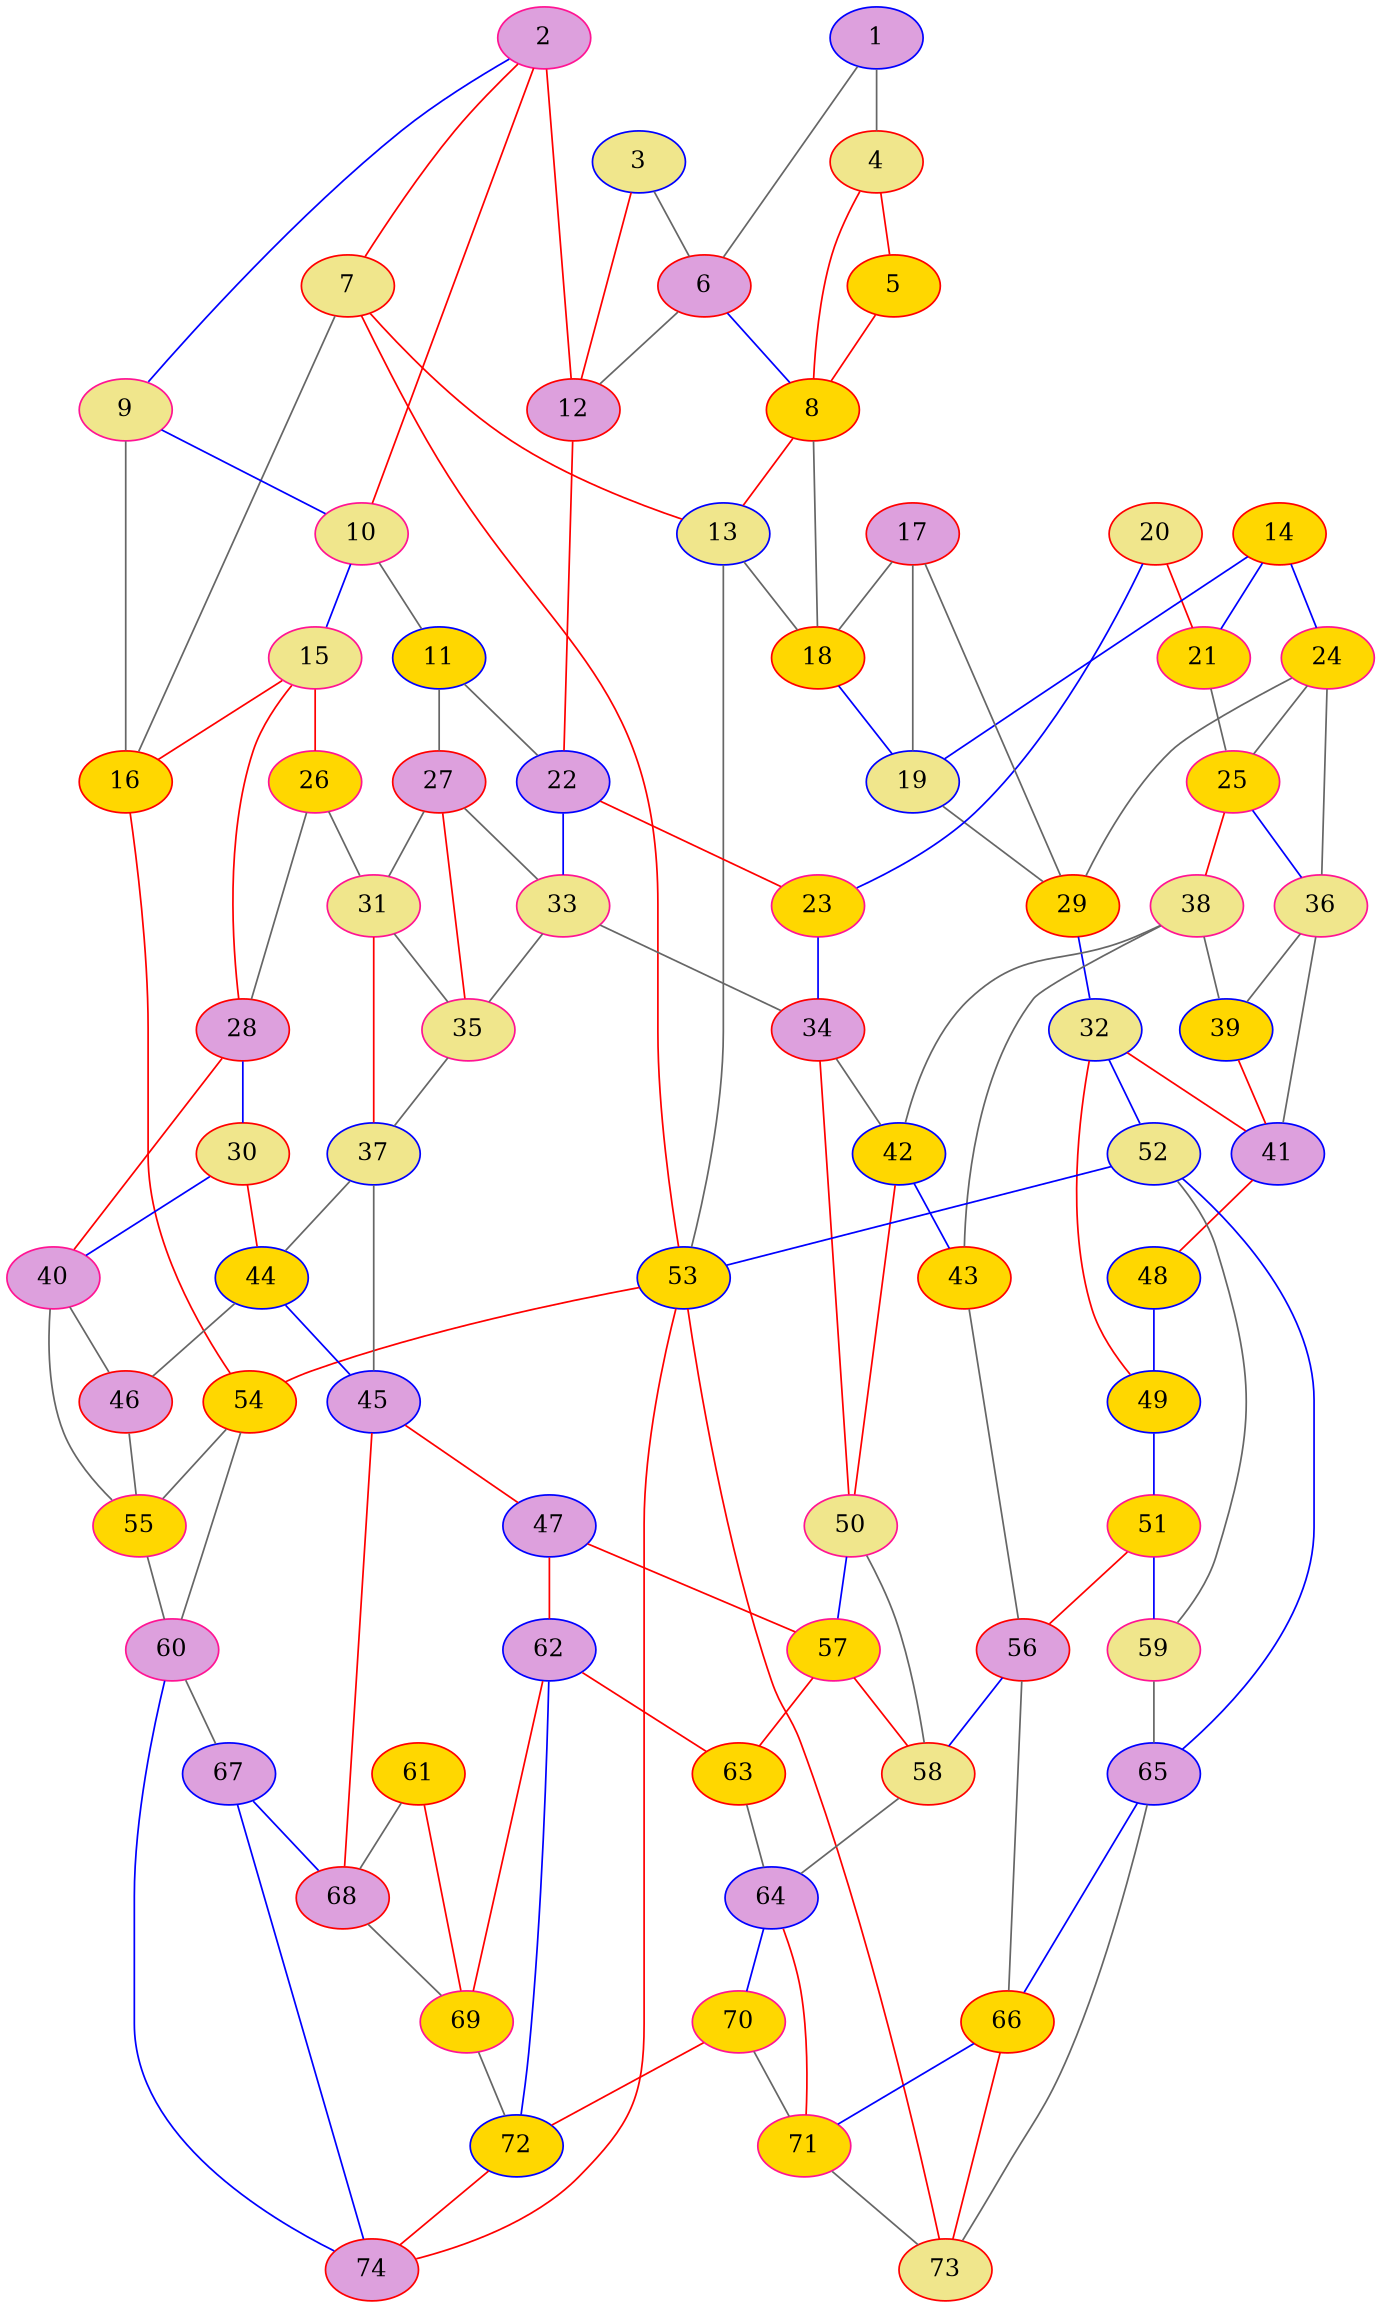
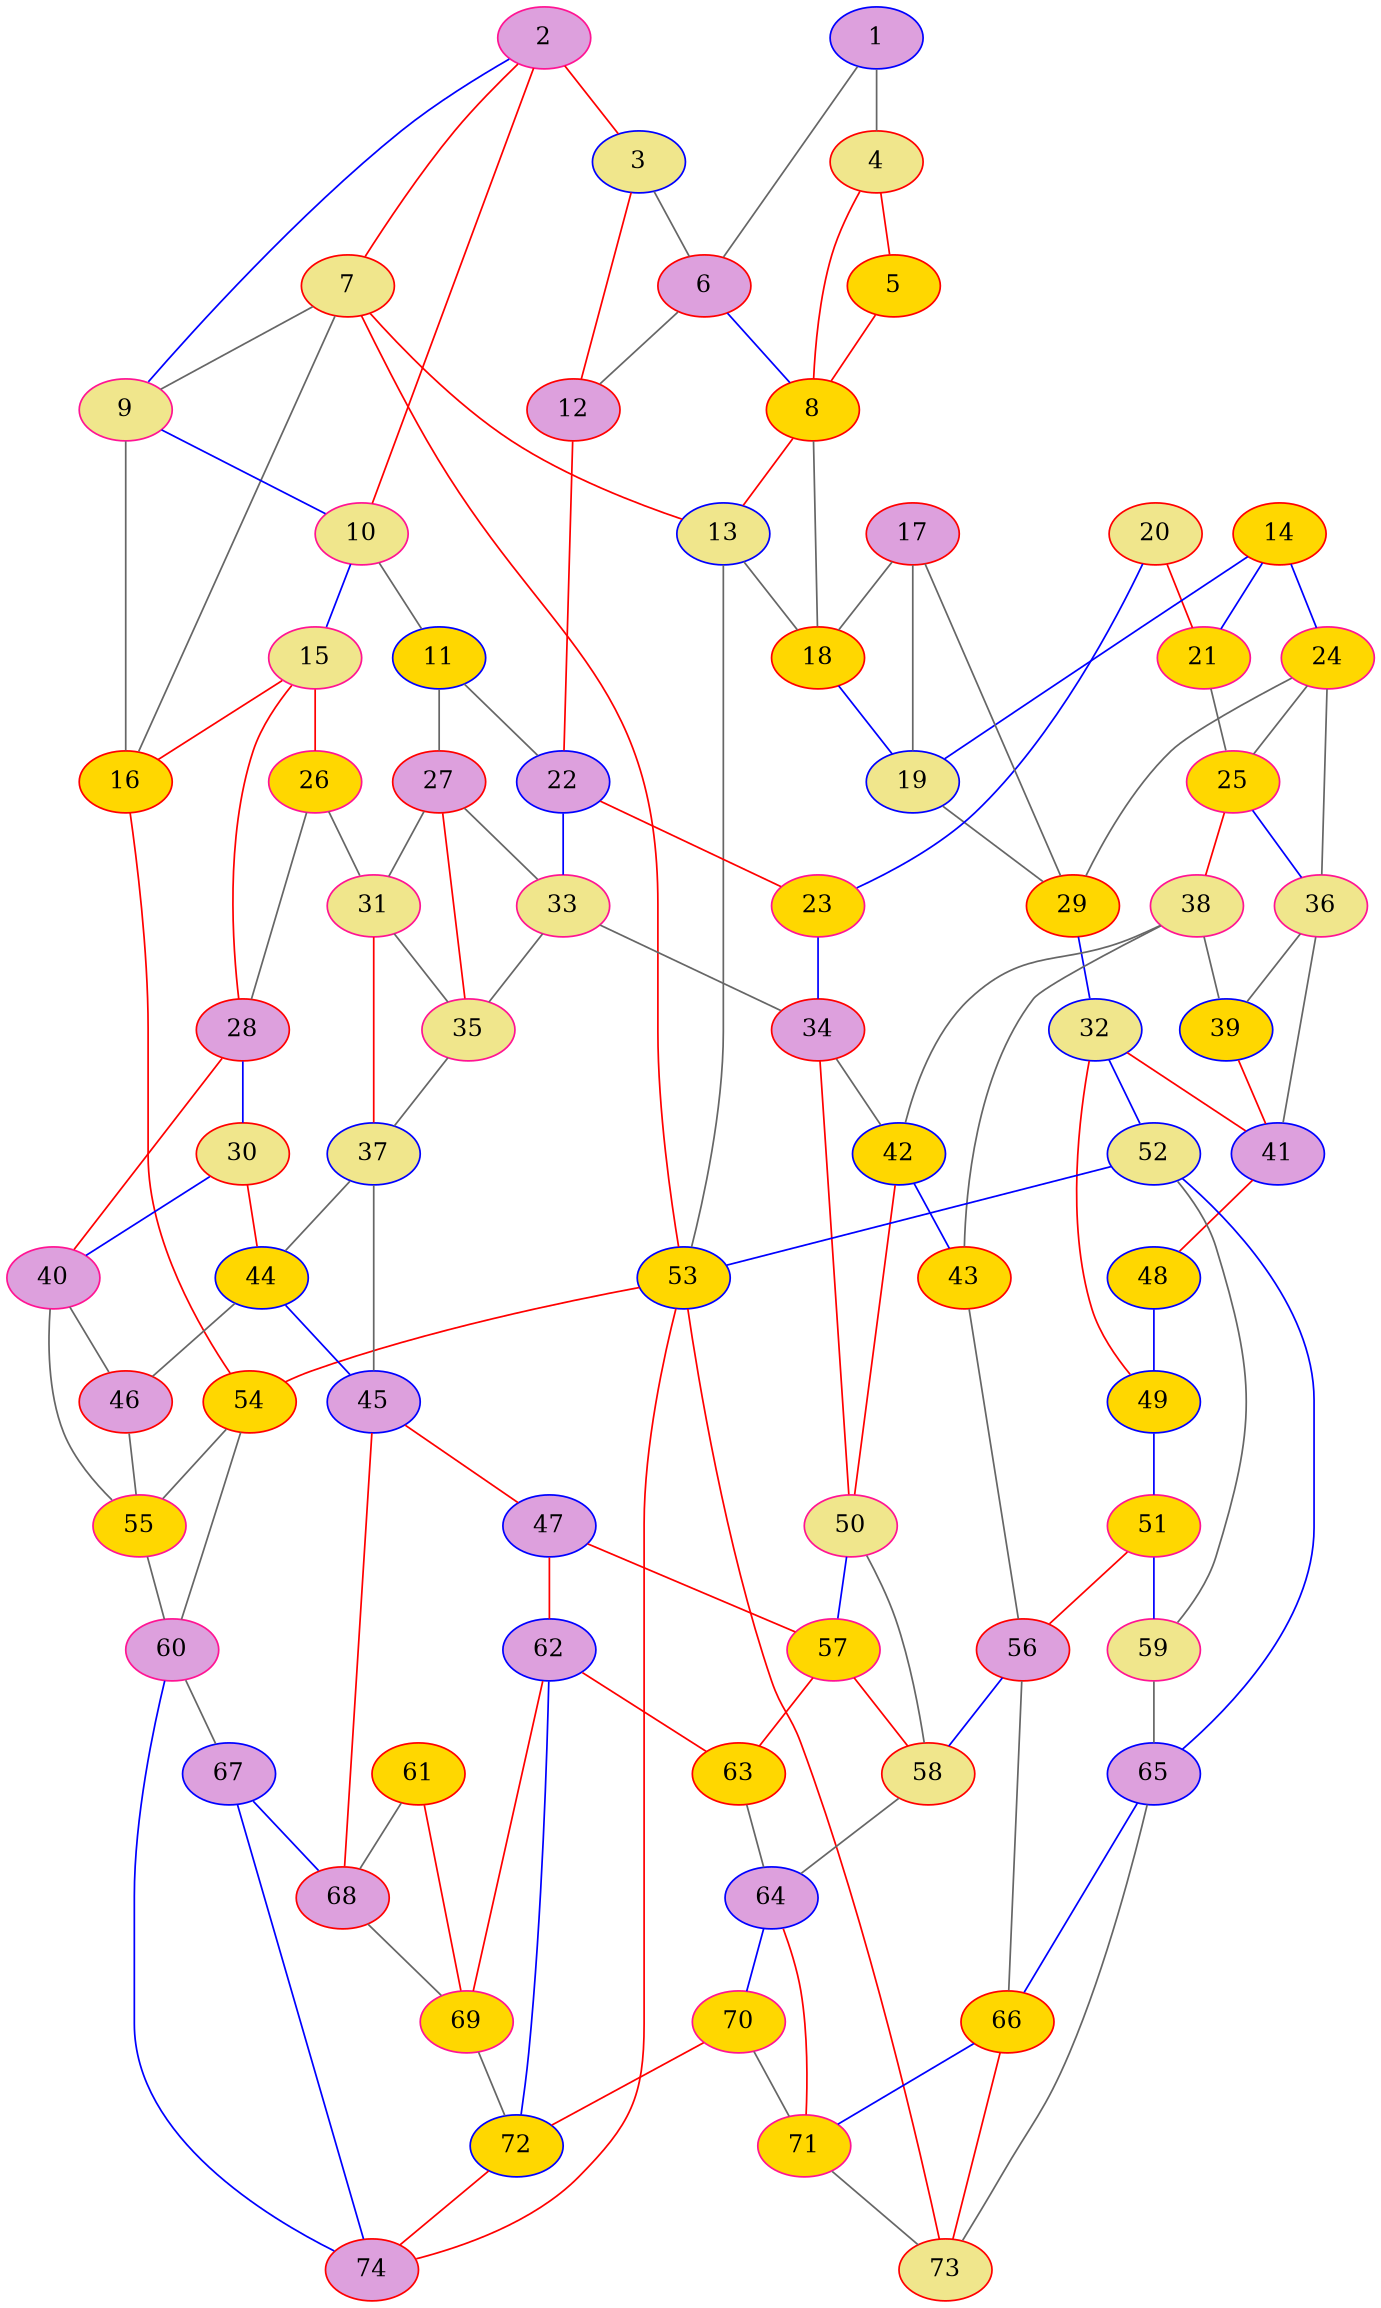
edge "2" -- "12": now "2" -- "3"
edge "7" -- "9": added
